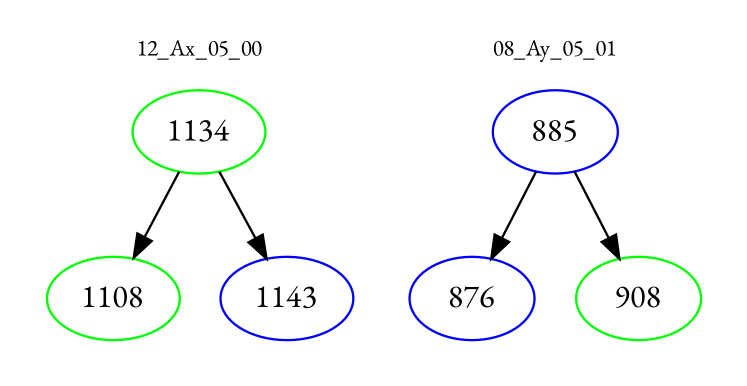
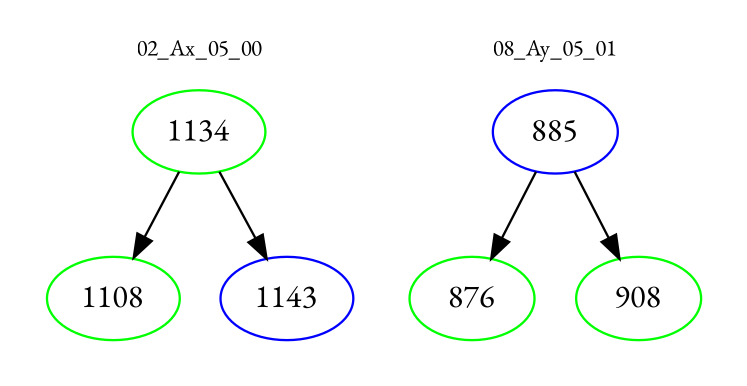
cluster "12_Ax_05_00": label "12_Ax_05_00" -> "02_Ax_05_00"
node "876": color blue -> green
